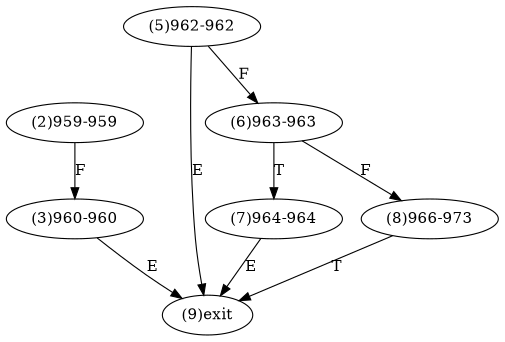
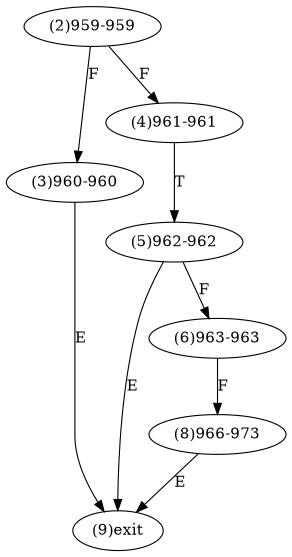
node "(4)961-961": added
node "(7)964-964": removed
edge "(8)966-973" -> "(9)exit": label "T" -> "E"
